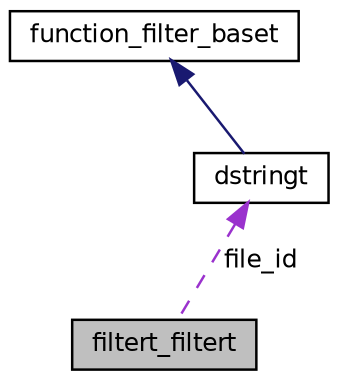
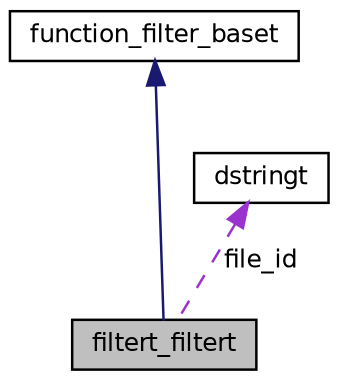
edge "dstringt" -> "function_filter_baset": now "filtert_filtert" -> "function_filter_baset"
